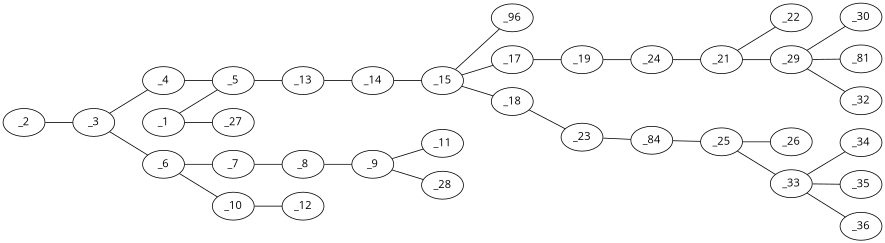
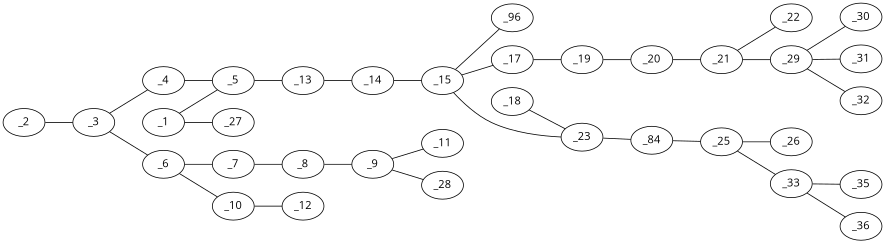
node "_81": label "_81" -> "_31"
node "_24": label "_24" -> "_20"
edge "_15" -- "_18": now "_15" -- "_23"
node "_34": removed
